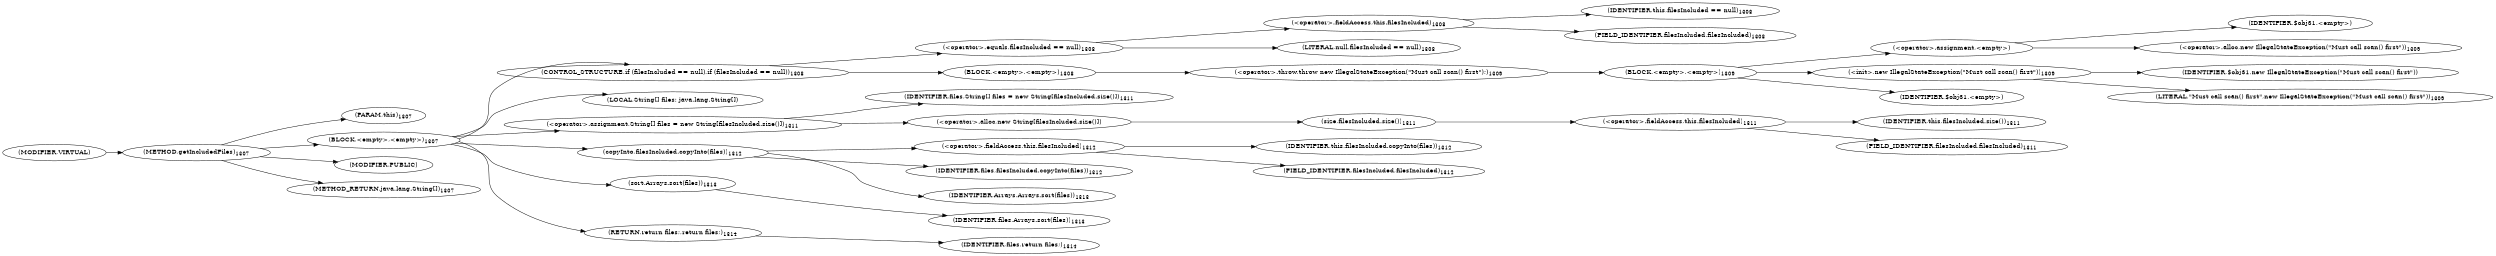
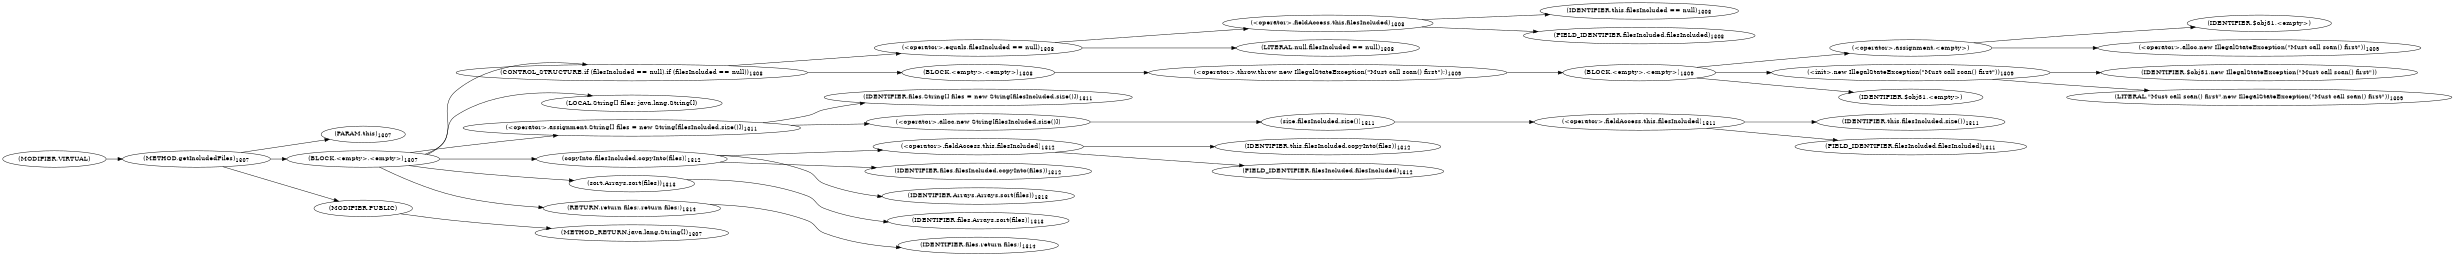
edge "(METHOD,getIncludedFiles)" -> "(METHOD_RETURN,java.lang.String[])": now "(MODIFIER,PUBLIC)" -> "(METHOD_RETURN,java.lang.String[])"
